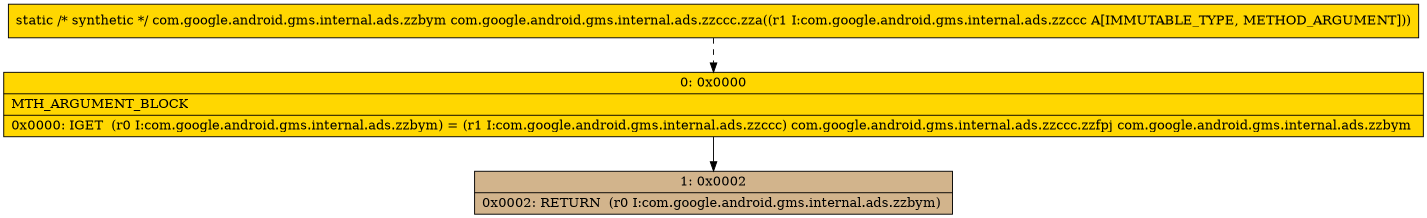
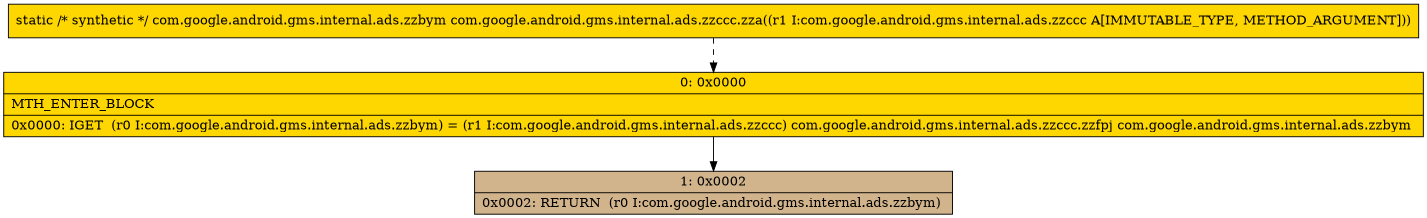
node "0: 0x0000": text "MTH_ARGUMENT_BLOCK" -> "MTH_ENTER_BLOCK"
